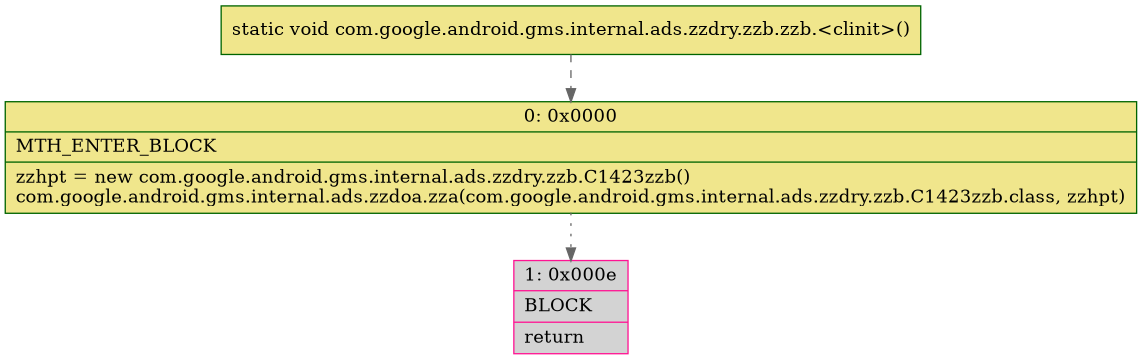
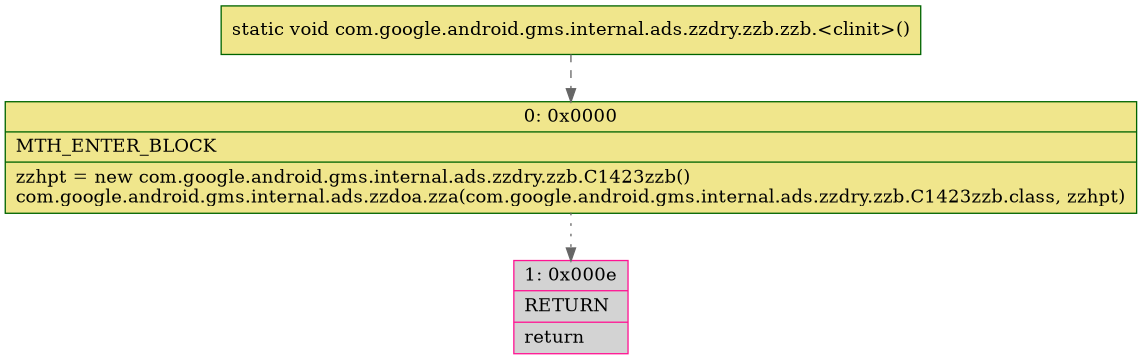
node "1: 0x000e": text "BLOCK" -> "RETURN"
